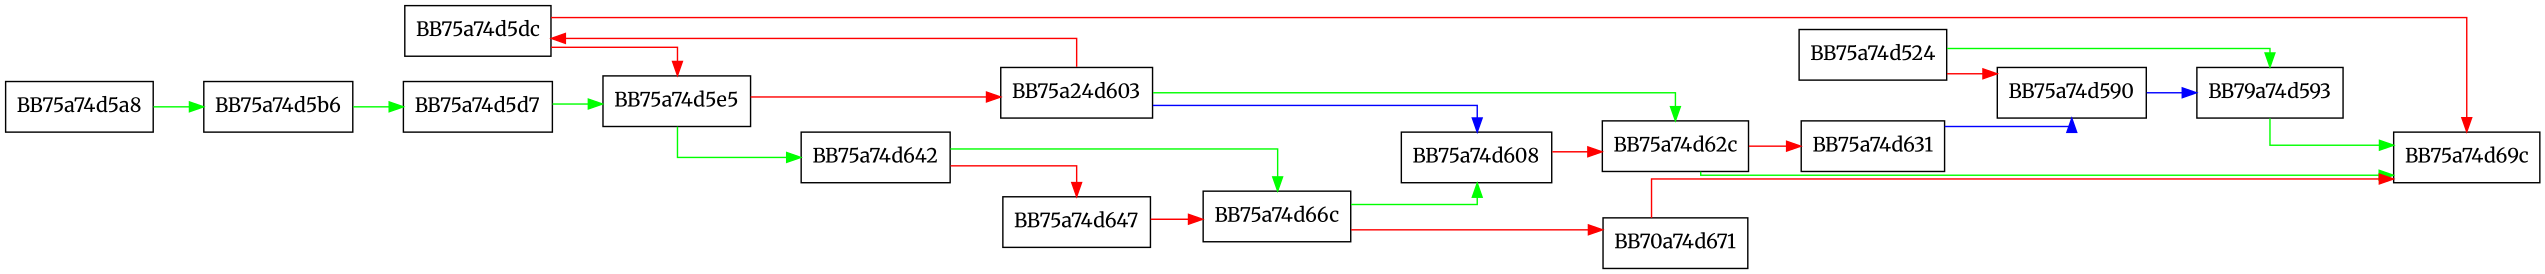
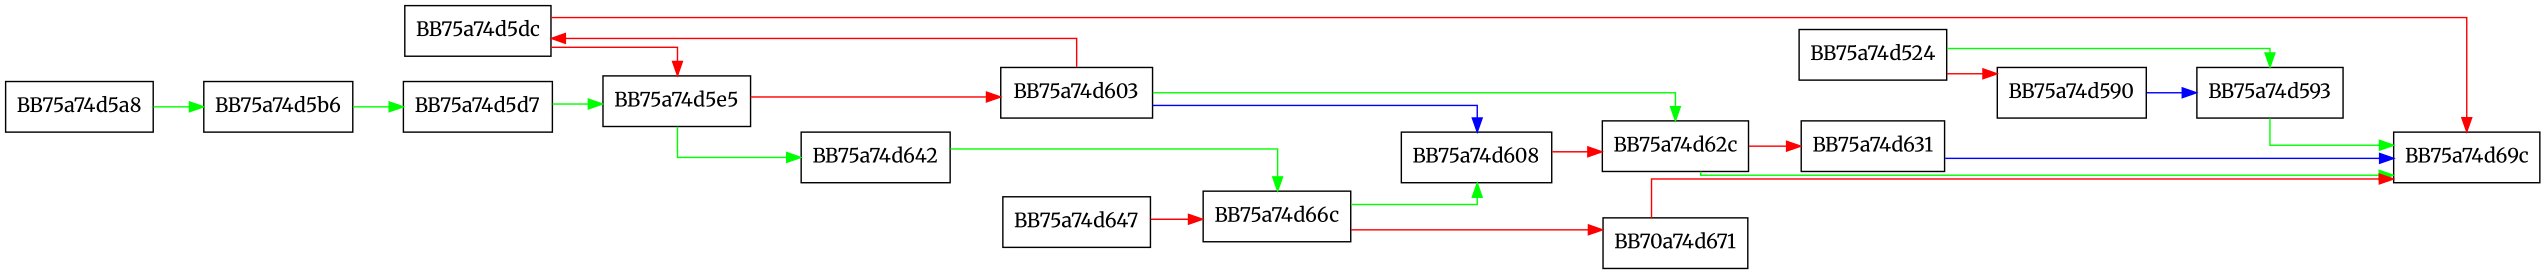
node "BB75a24d603": label "BB75a24d603" -> "BB75a74d603"
node "BB79a74d593": label "BB79a74d593" -> "BB75a74d593"
edge "BB75a74d631" -> "BB75a74d590": now "BB75a74d631" -> "BB75a74d69c"
edge "BB75a74d642" -> "BB75a74d647": removed
